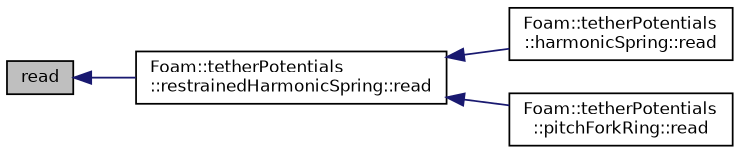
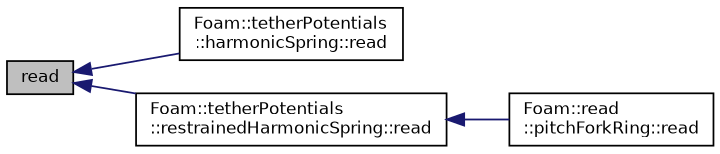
edge "Foam::tetherPotentials ::harmonicSpring::read" -> "Foam::tetherPotentials ::restrainedHarmonicSpring::read": now "Foam::tetherPotentials ::harmonicSpring::read" -> "read"
node "Foam::tetherPotentials ::pitchForkRing::read": label "Foam::tetherPotentials ::pitchForkRing::read" -> "Foam::read ::pitchForkRing::read"
